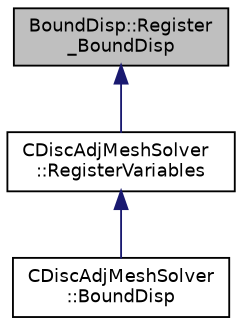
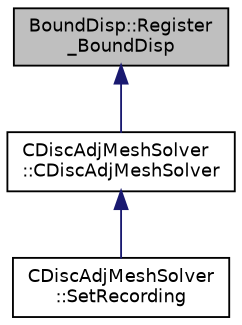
node "CDiscAdjMeshSolver ::RegisterVariables": label "CDiscAdjMeshSolver ::RegisterVariables" -> "CDiscAdjMeshSolver ::CDiscAdjMeshSolver"
node "CDiscAdjMeshSolver ::BoundDisp": label "CDiscAdjMeshSolver ::BoundDisp" -> "CDiscAdjMeshSolver ::SetRecording"
